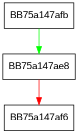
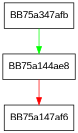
node "BB75a147afb": label "BB75a147afb" -> "BB75a347afb"
node "BB75a147ae8": label "BB75a147ae8" -> "BB75a144ae8"
